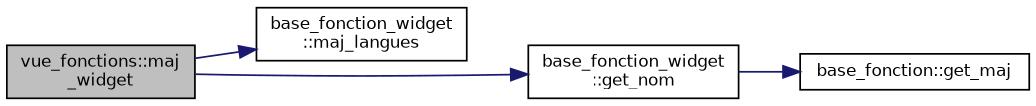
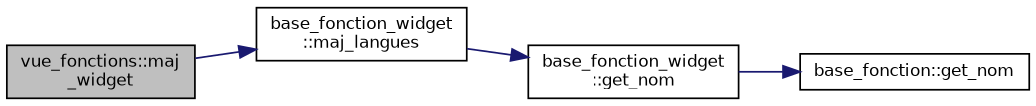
node "base_fonction::get_maj": label "base_fonction::get_maj" -> "base_fonction::get_nom"
edge "vue_fonctions::maj _widget" -> "base_fonction_widget ::get_nom": now "base_fonction_widget ::maj_langues" -> "base_fonction_widget ::get_nom"
